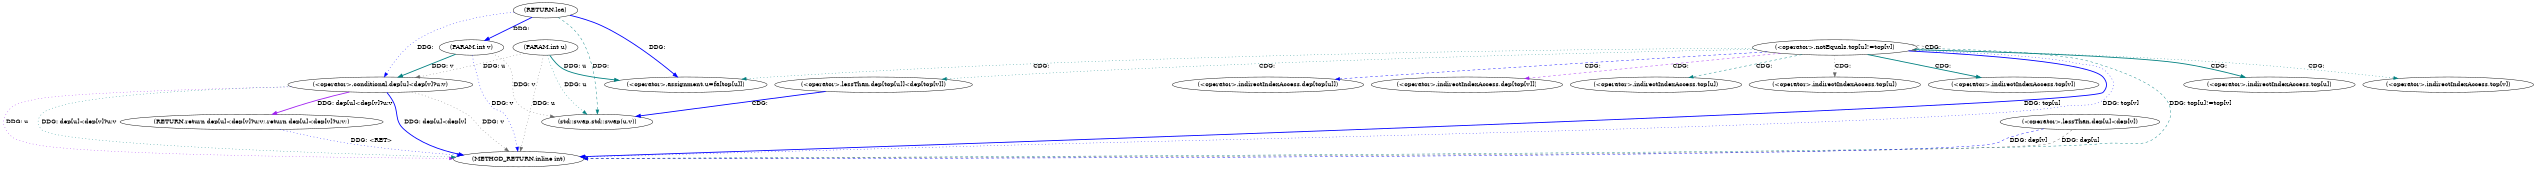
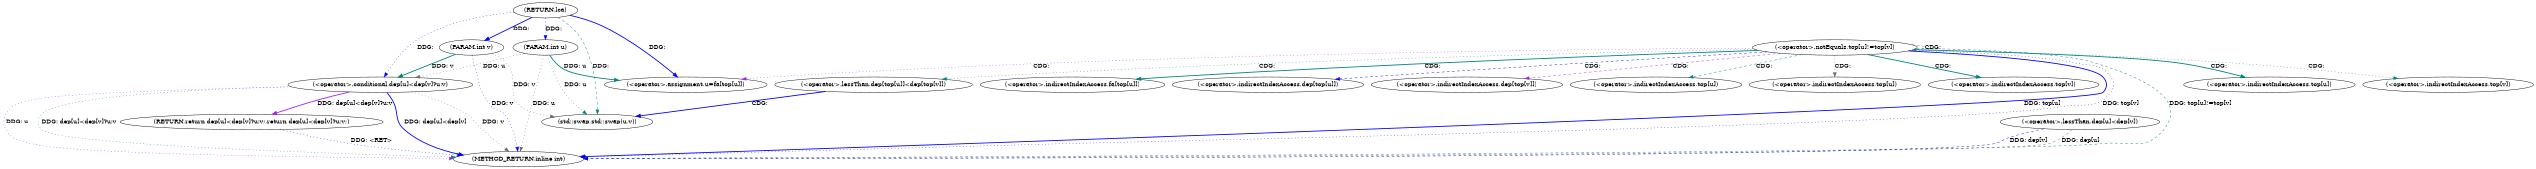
edge "(RETURN,lca)" -> "(PARAM,int u)": added, label "DDG:"
edge "(<operator>.notEquals,top[u]!=top[v])" -> "(<operator>.assignment,u=fa[top[u]])": color teal -> purple
node "(<operator>.indirectIndexAccess,fa[top[u]])": added
